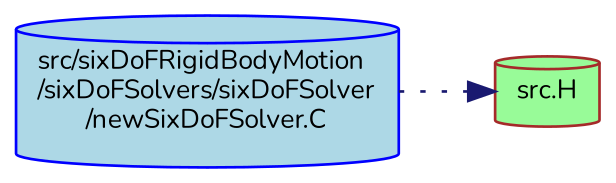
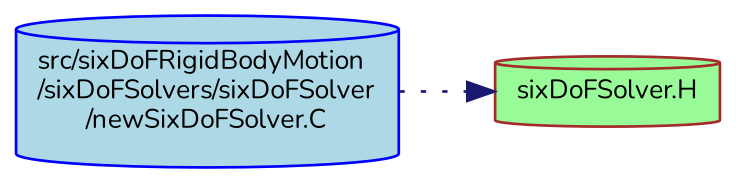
node "src.H": label "src.H" -> "sixDoFSolver.H"
